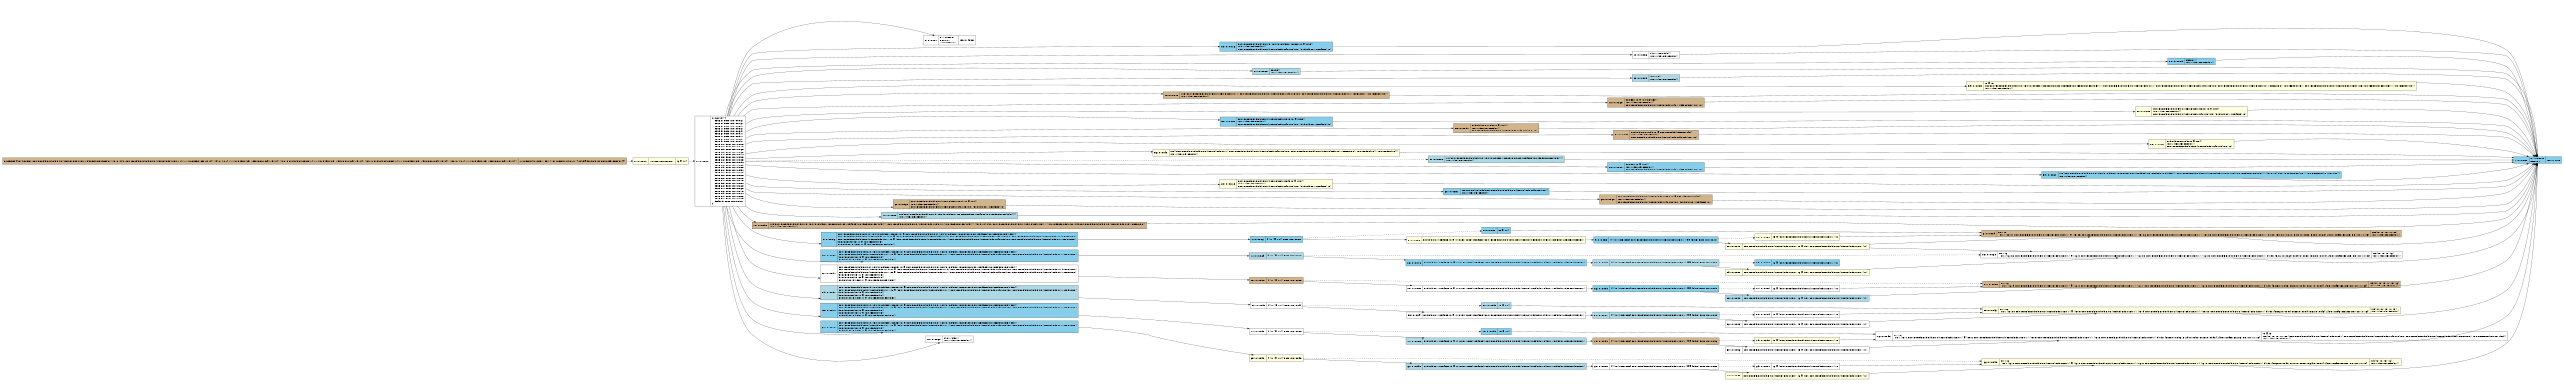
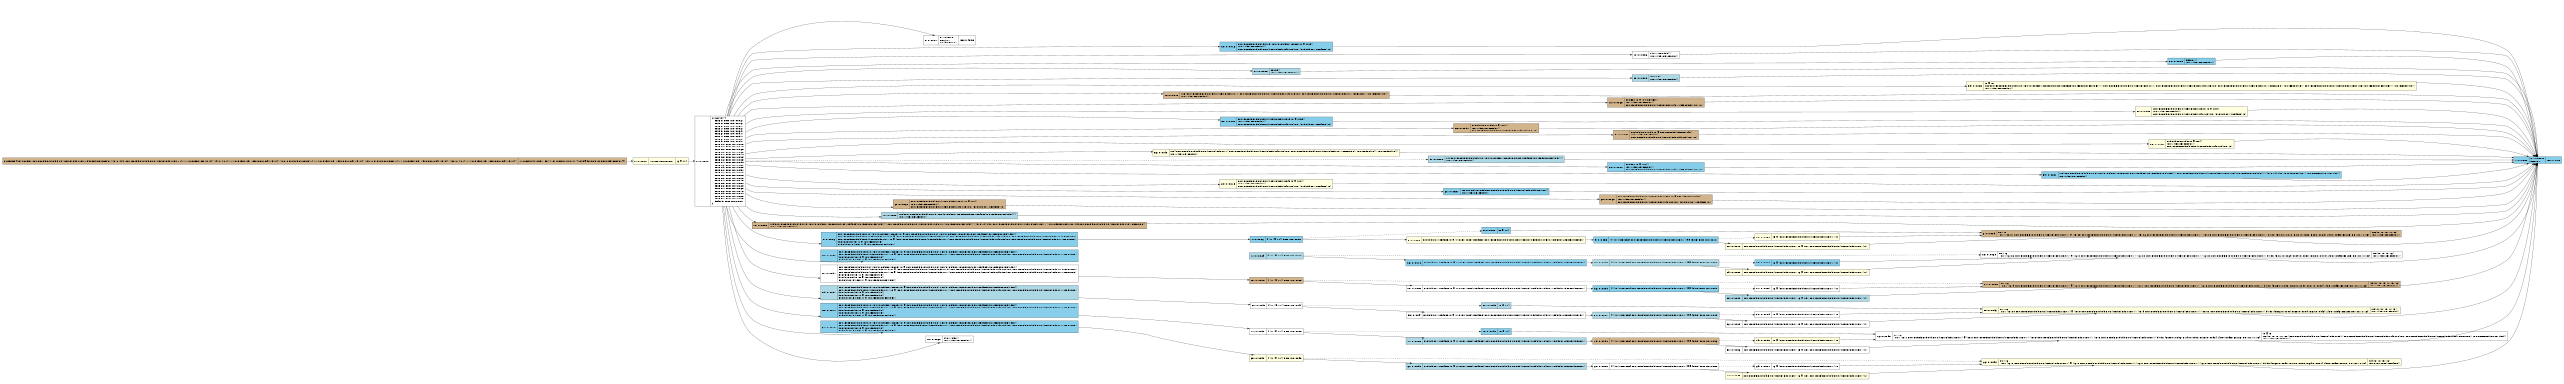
node "2: 0x0004": text "MTH_RETURN" -> "ORIG_RETURN"
edge "11: 0x0040" -> "15: 0x006b": now "18: 0x007c" -> "15: 0x006b"
edge "13: 0x0051" -> "14: 0x0069": removed
node "66: 0x0292": text "r11.writeNoException()" -> "r11.queryLocalInterface()"
